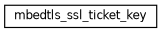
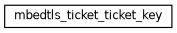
node "mbedtls_ssl_ticket_key": label "mbedtls_ssl_ticket_key" -> "mbedtls_ticket_ticket_key"
